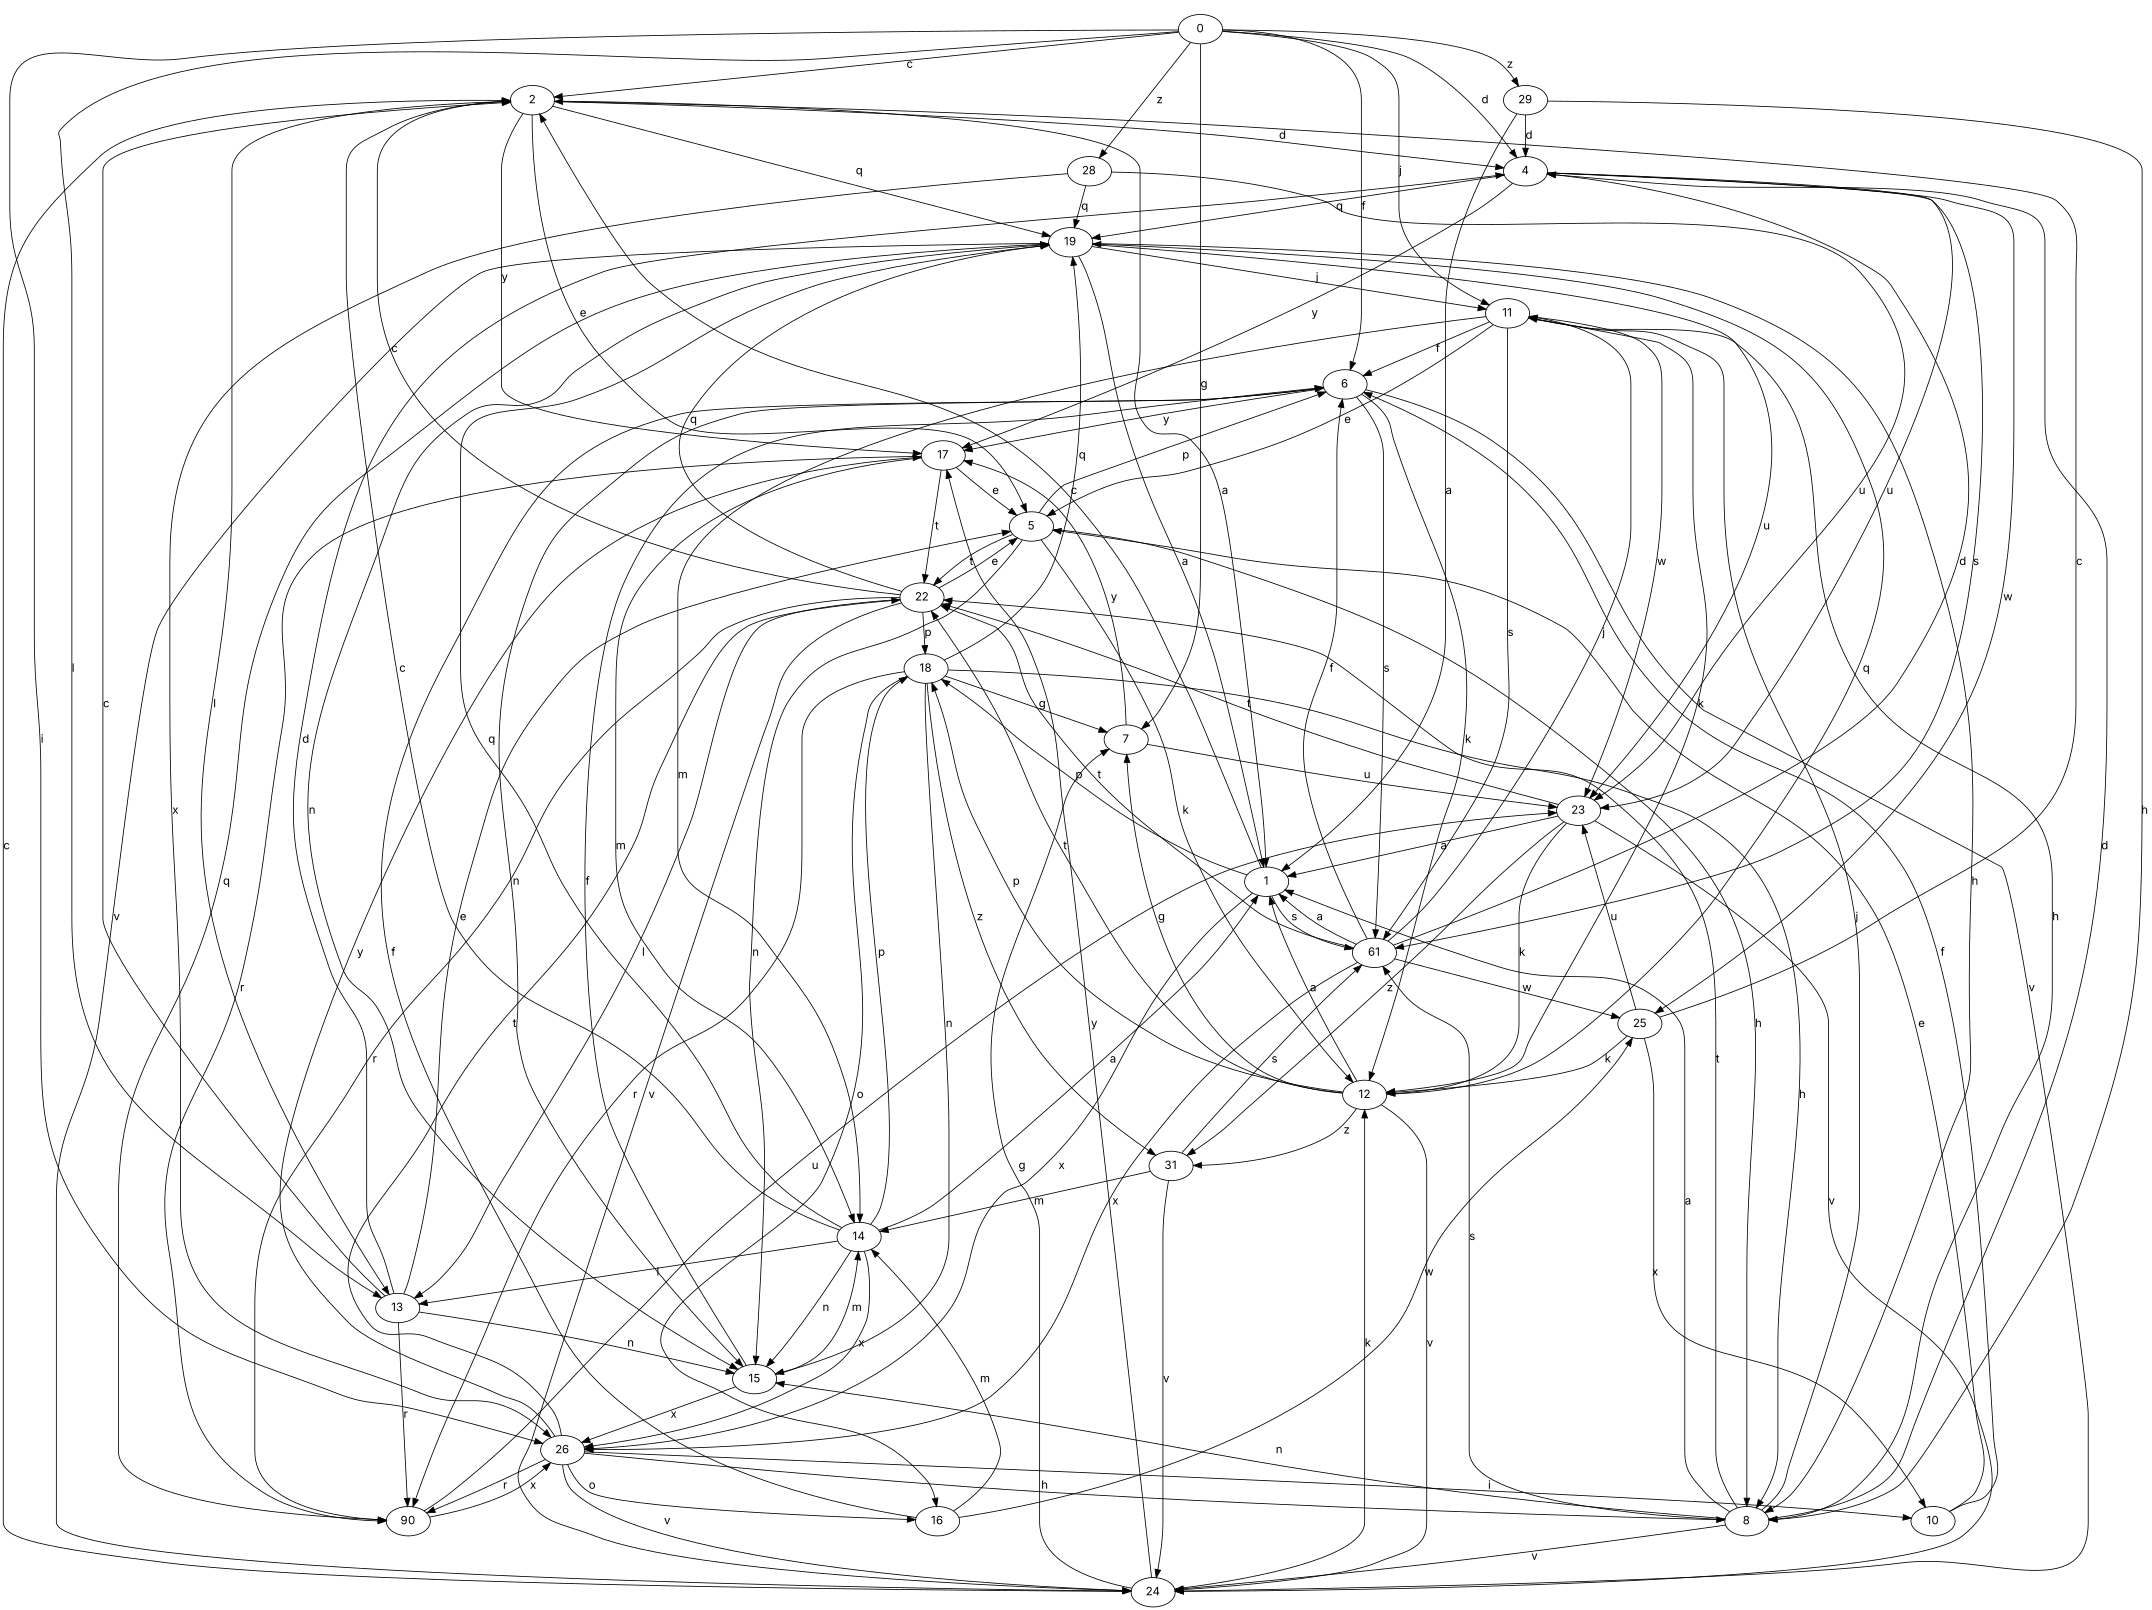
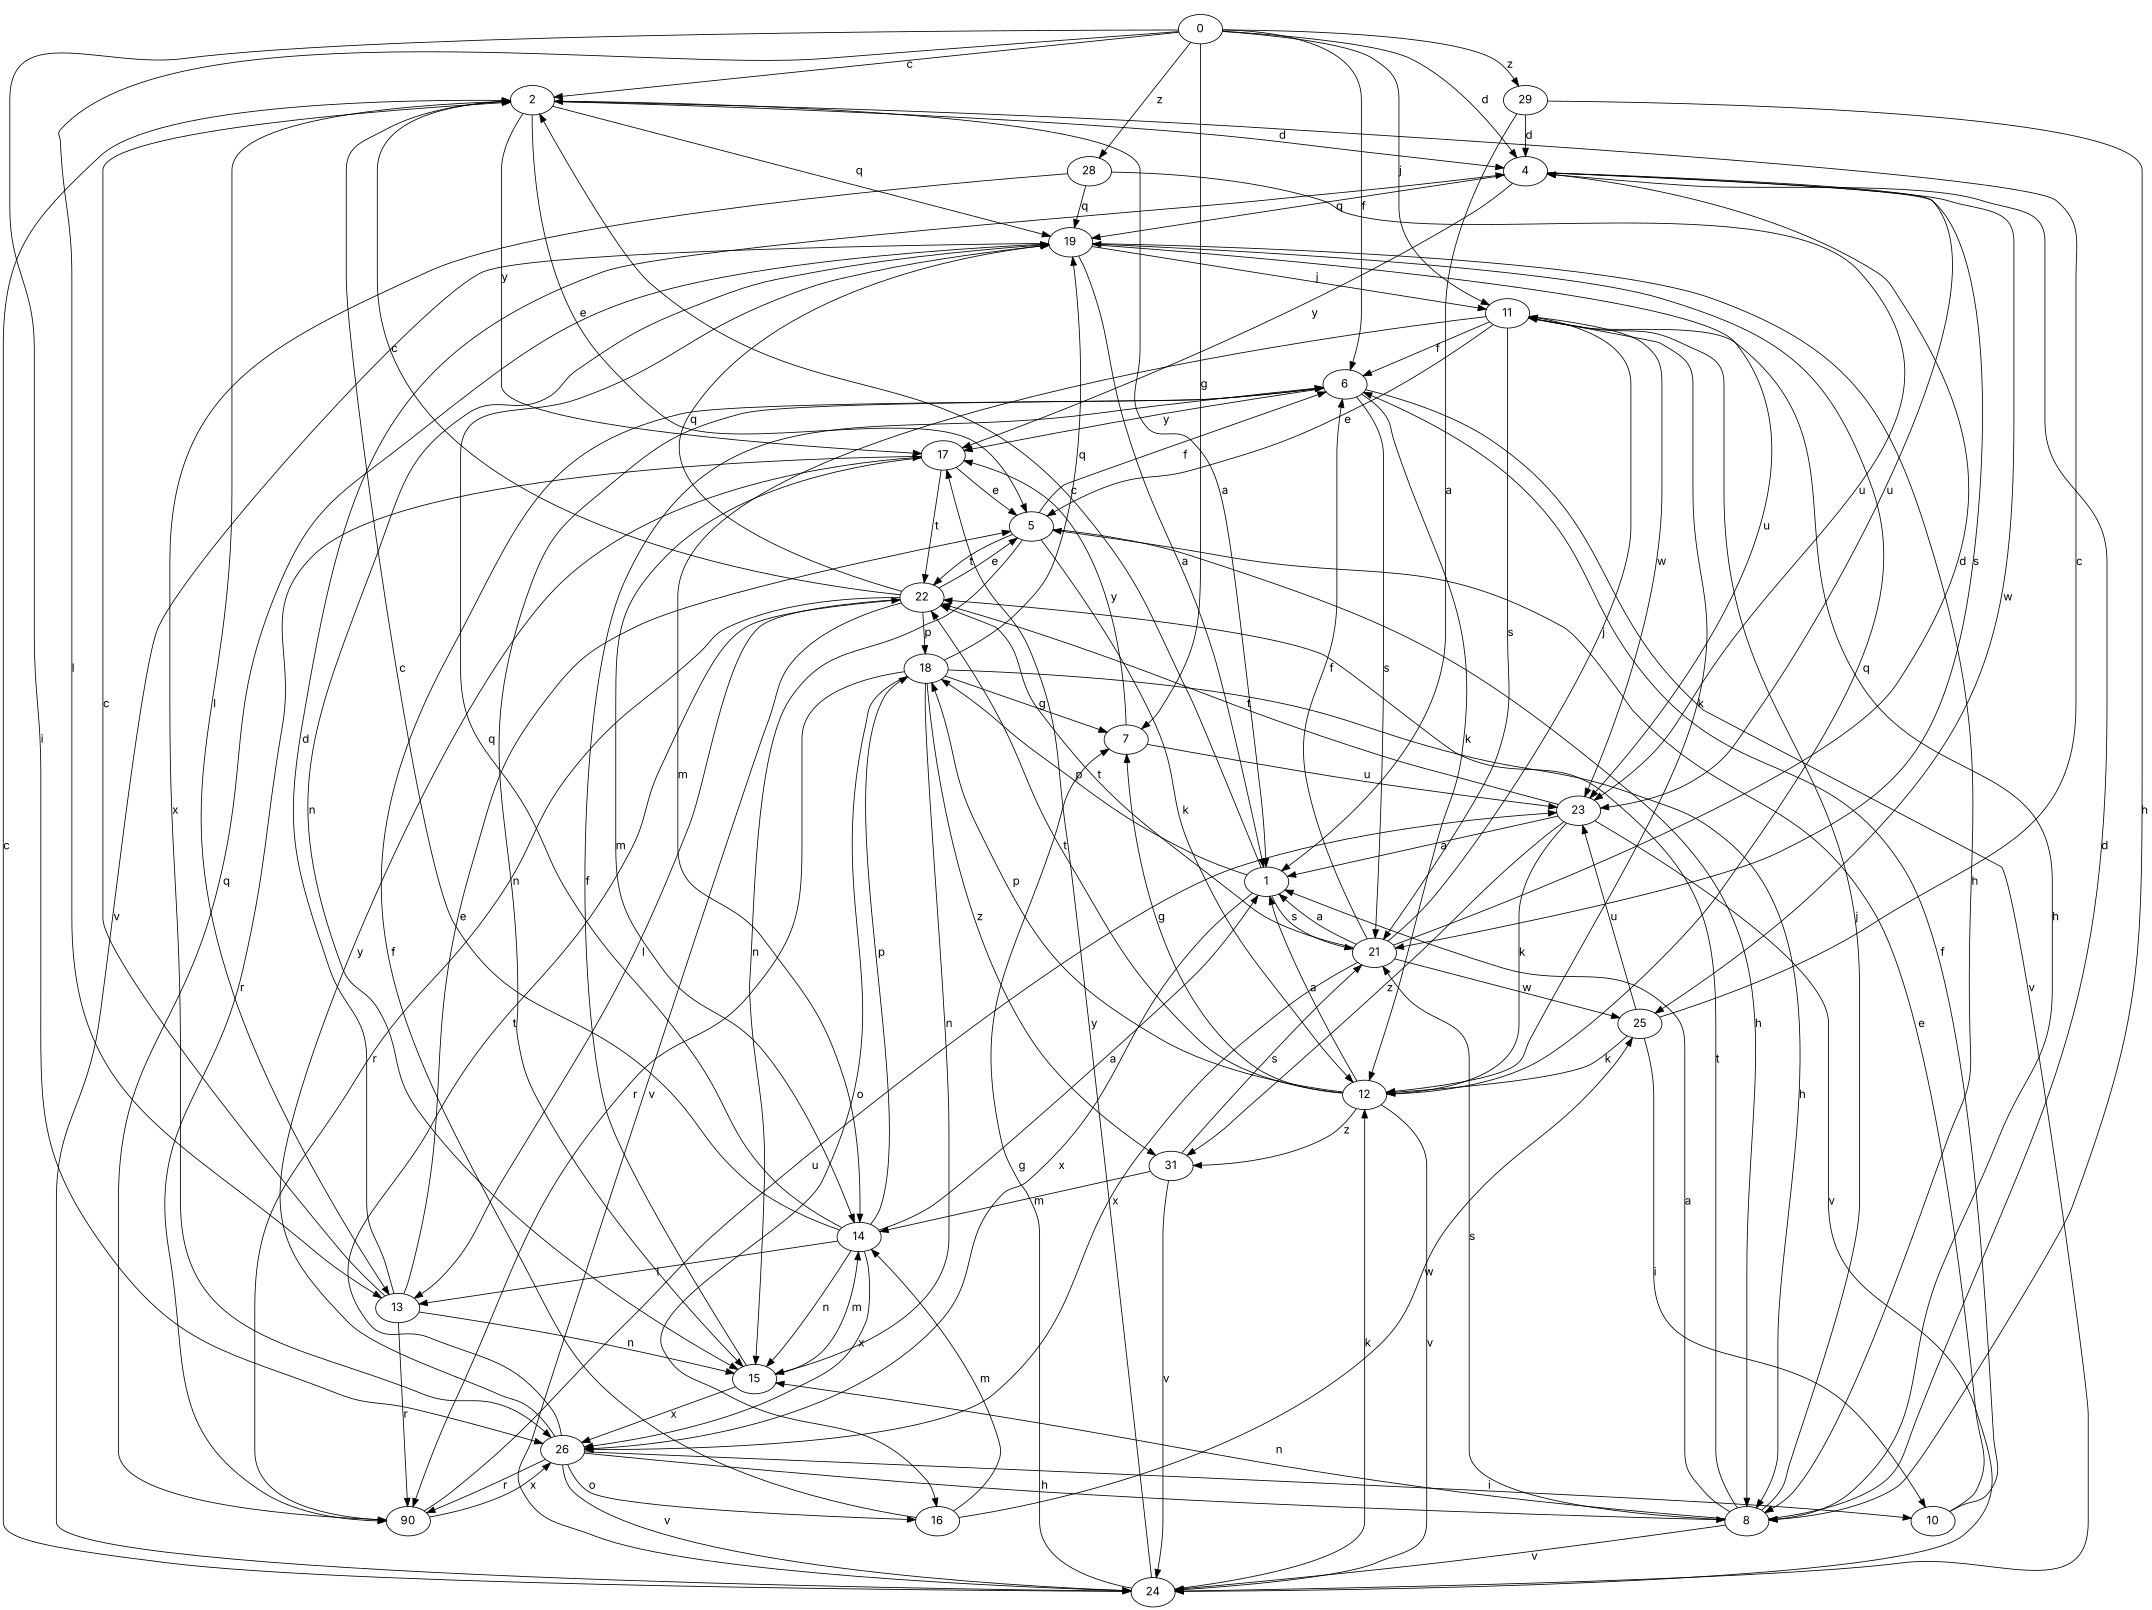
edge "5" -> "6": label "p" -> "f"
node "61": label "61" -> "21"
edge "25" -> "10": label "x" -> "i"
